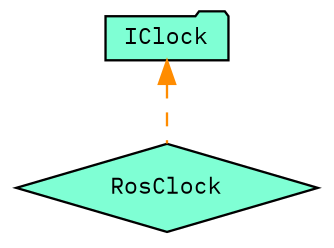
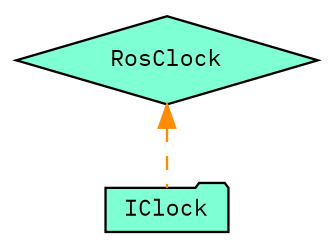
edge "RosClock" -> "IClock": reversed
